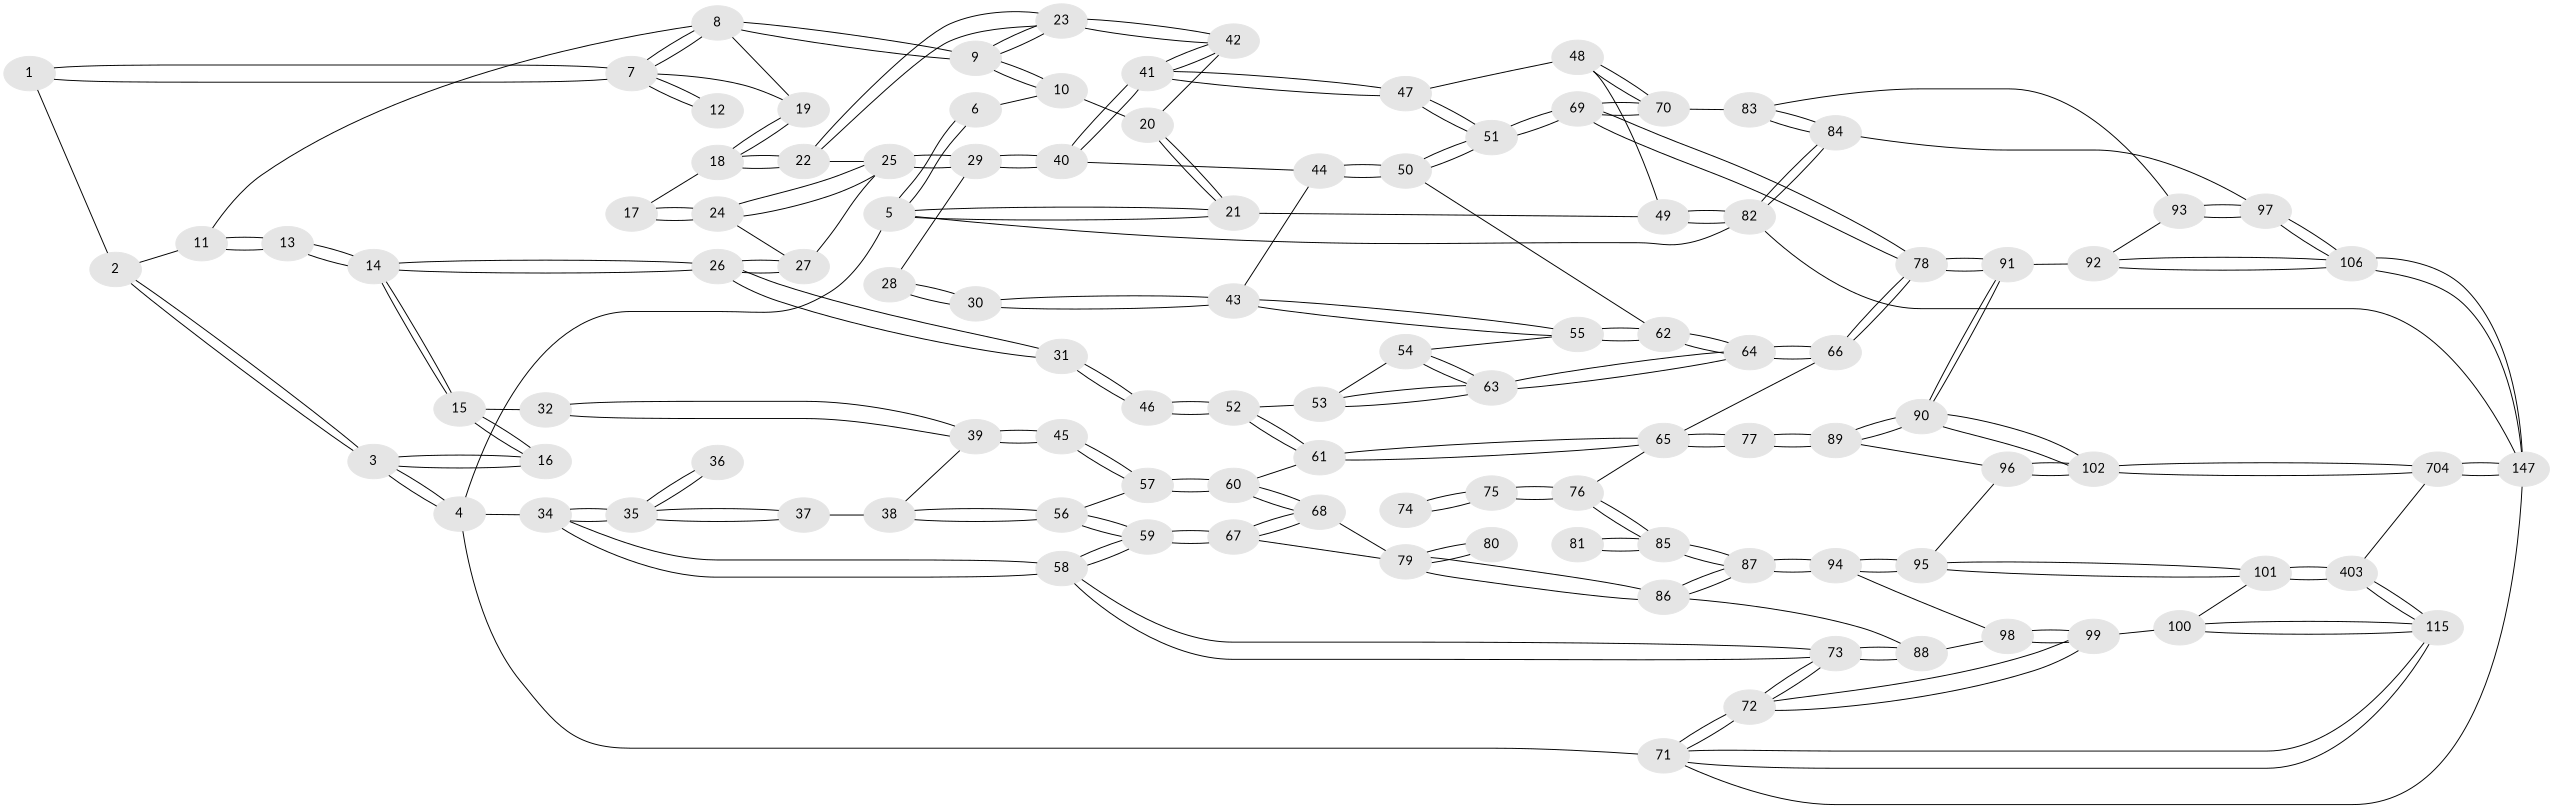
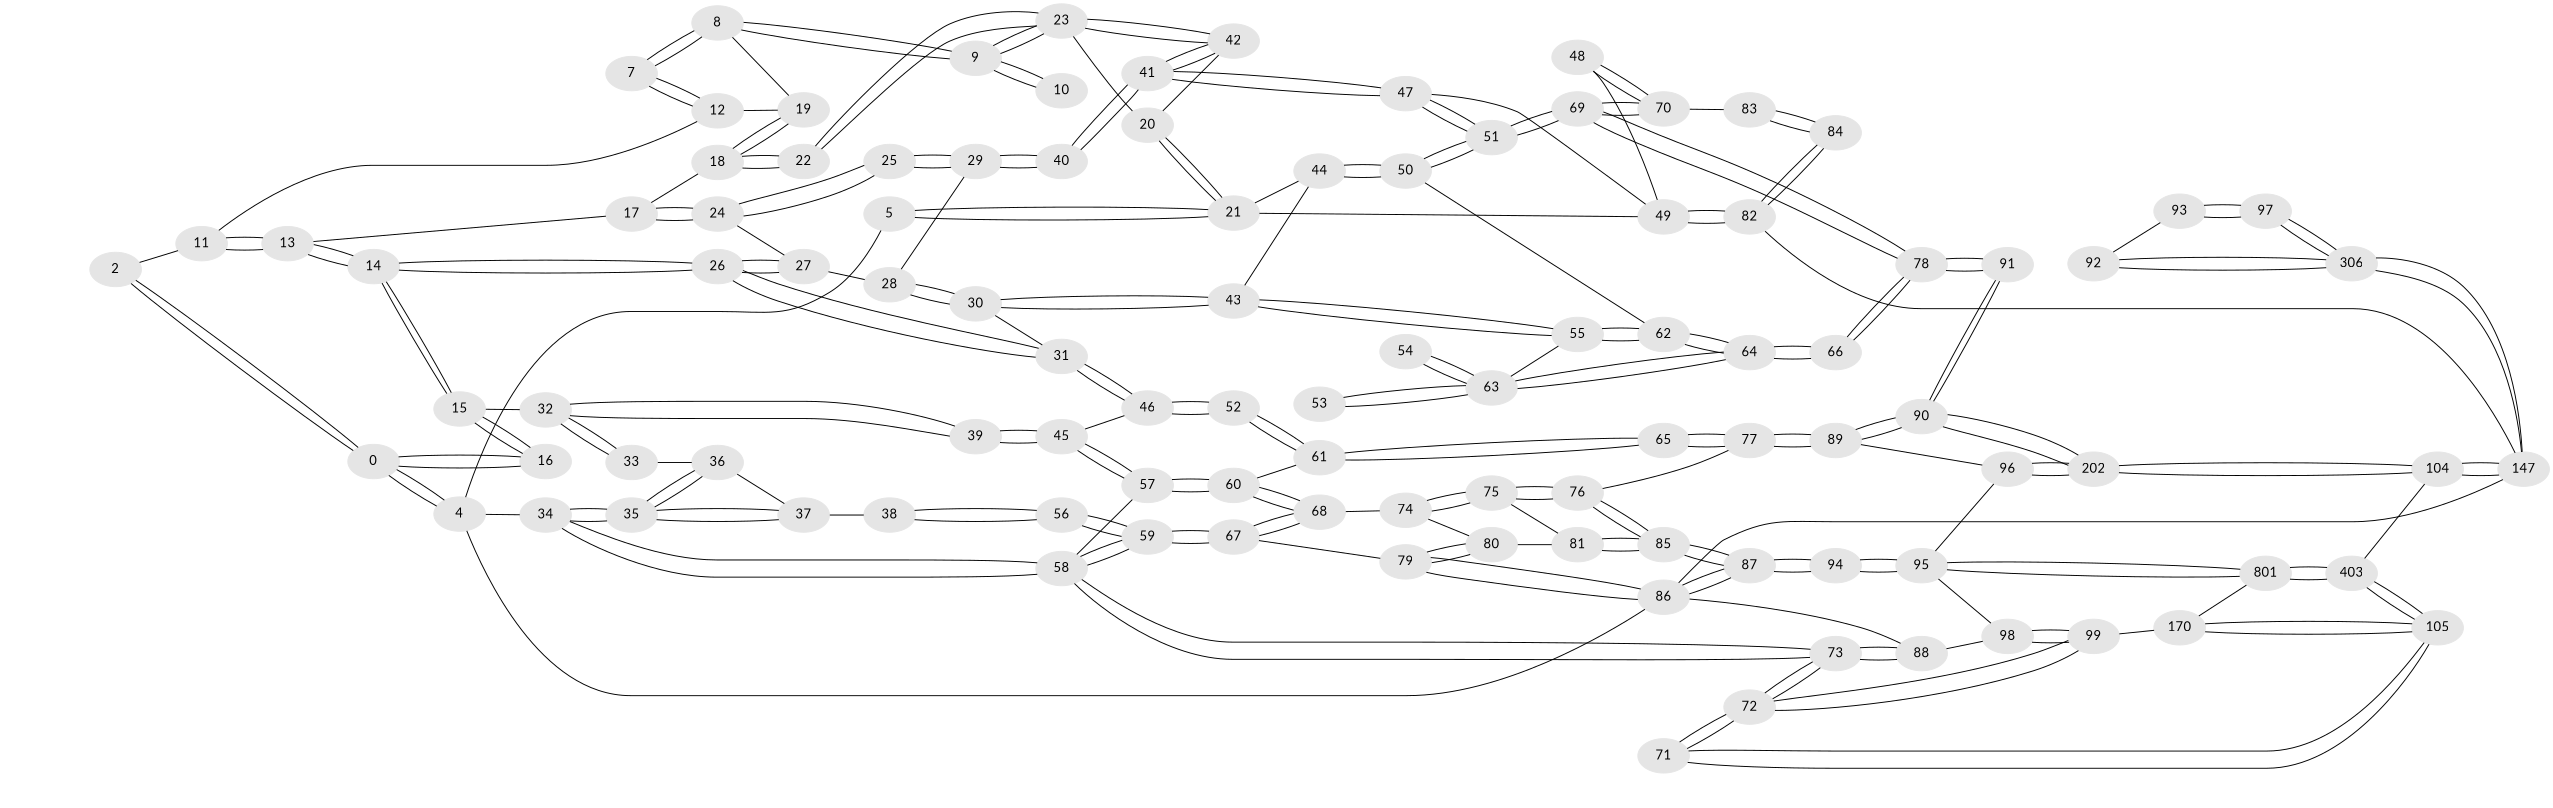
node "1": removed
edge "48" -- "47": now "49" -- "47"
edge "7" -- "19": now "12" -- "19"
edge "83" -- "93": removed
edge "8" -- "11": now "12" -- "11"
edge "10" -- "20": now "23" -- "20"
node "6": removed
edge "84" -- "97": removed
edge "22" -- "25": removed
edge "40" -- "44": now "21" -- "44"
edge "25" -- "27": now "28" -- "27"
edge "17" -- "13": added
edge "5" -- "82": removed
edge "92" -- "91": removed
node "106": label "106" -> "306"
edge "30" -- "31": added
edge "55" -- "54": now "55" -- "63"
edge "54" -- "53": removed
edge "66" -- "65": removed
edge "53" -- "52": removed
edge "46" -- "45": added
node "3": label "3" -> "0"
node "33": added
edge "65" -- "76": now "77" -- "76"
node "102": label "102" -> "202"
node "704": label "704" -> "104"
edge "39" -- "38": removed
edge "36" -- "37": added
edge "57" -- "56": now "57" -- "58"
edge "75" -- "81": added
edge "74" -- "80": added
edge "68" -- "79": now "68" -- "74"
edge "80" -- "81": added
node "101": label "101" -> "801"
edge "94" -- "98": now "95" -- "98"
node "100": label "100" -> "170"
node "115": label "115" -> "105"
edge "4" -- "71": now "4" -- "86"
edge "147" -- "71": now "147" -- "86"
